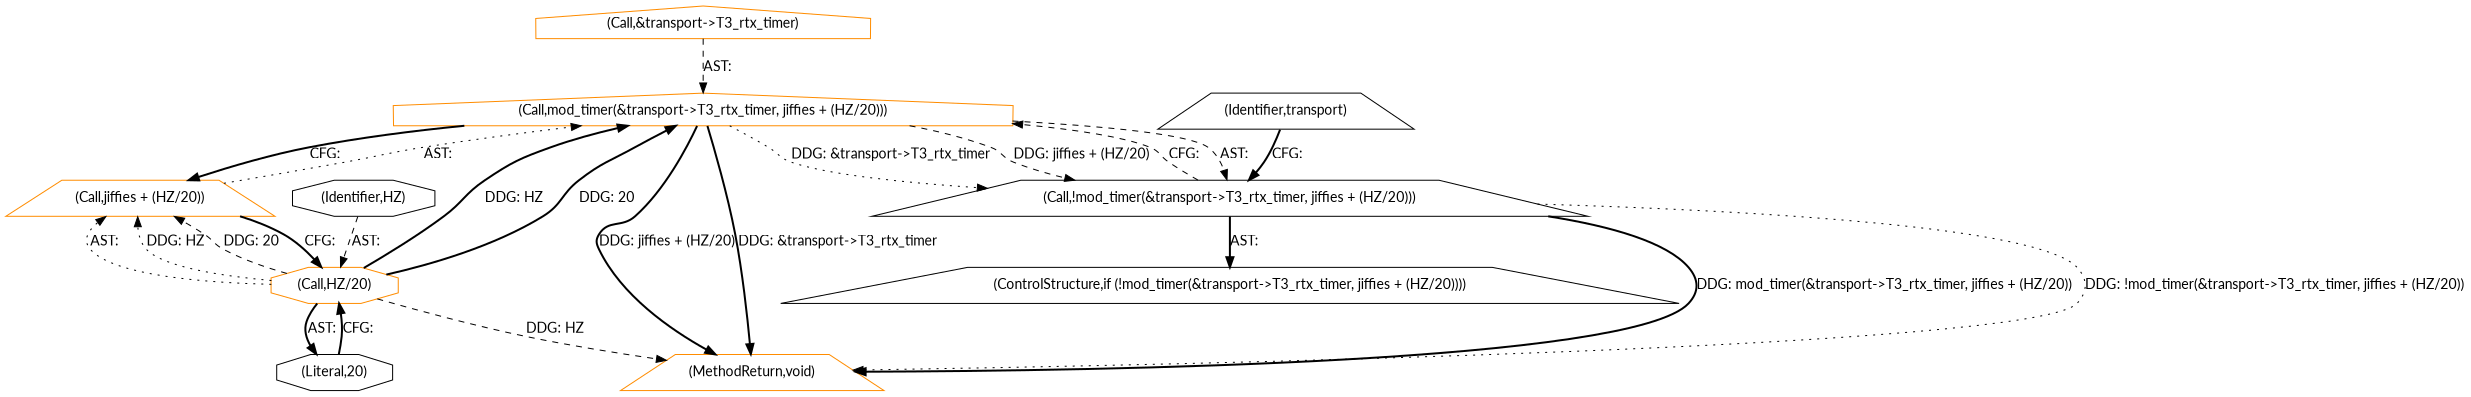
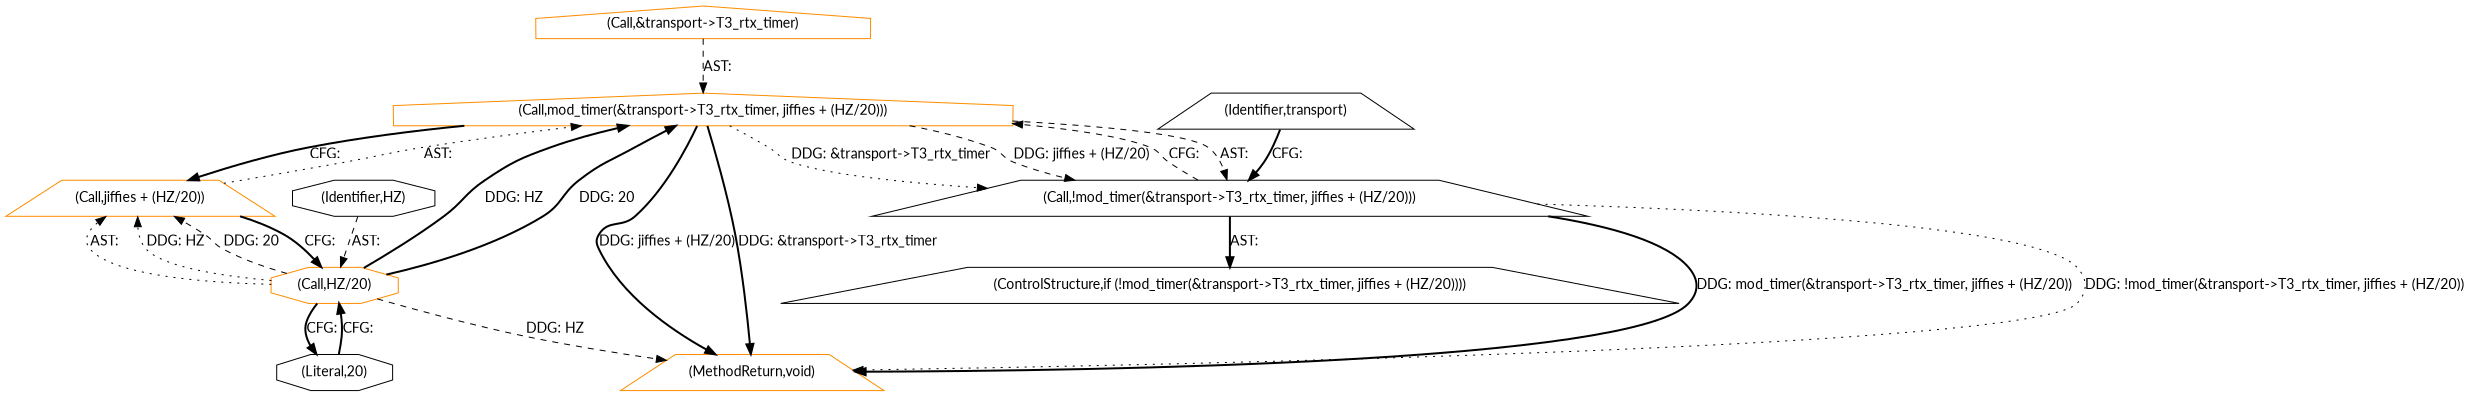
edge "(Call,HZ/20)" -> "(Literal,20)": label "AST: " -> "CFG: "
